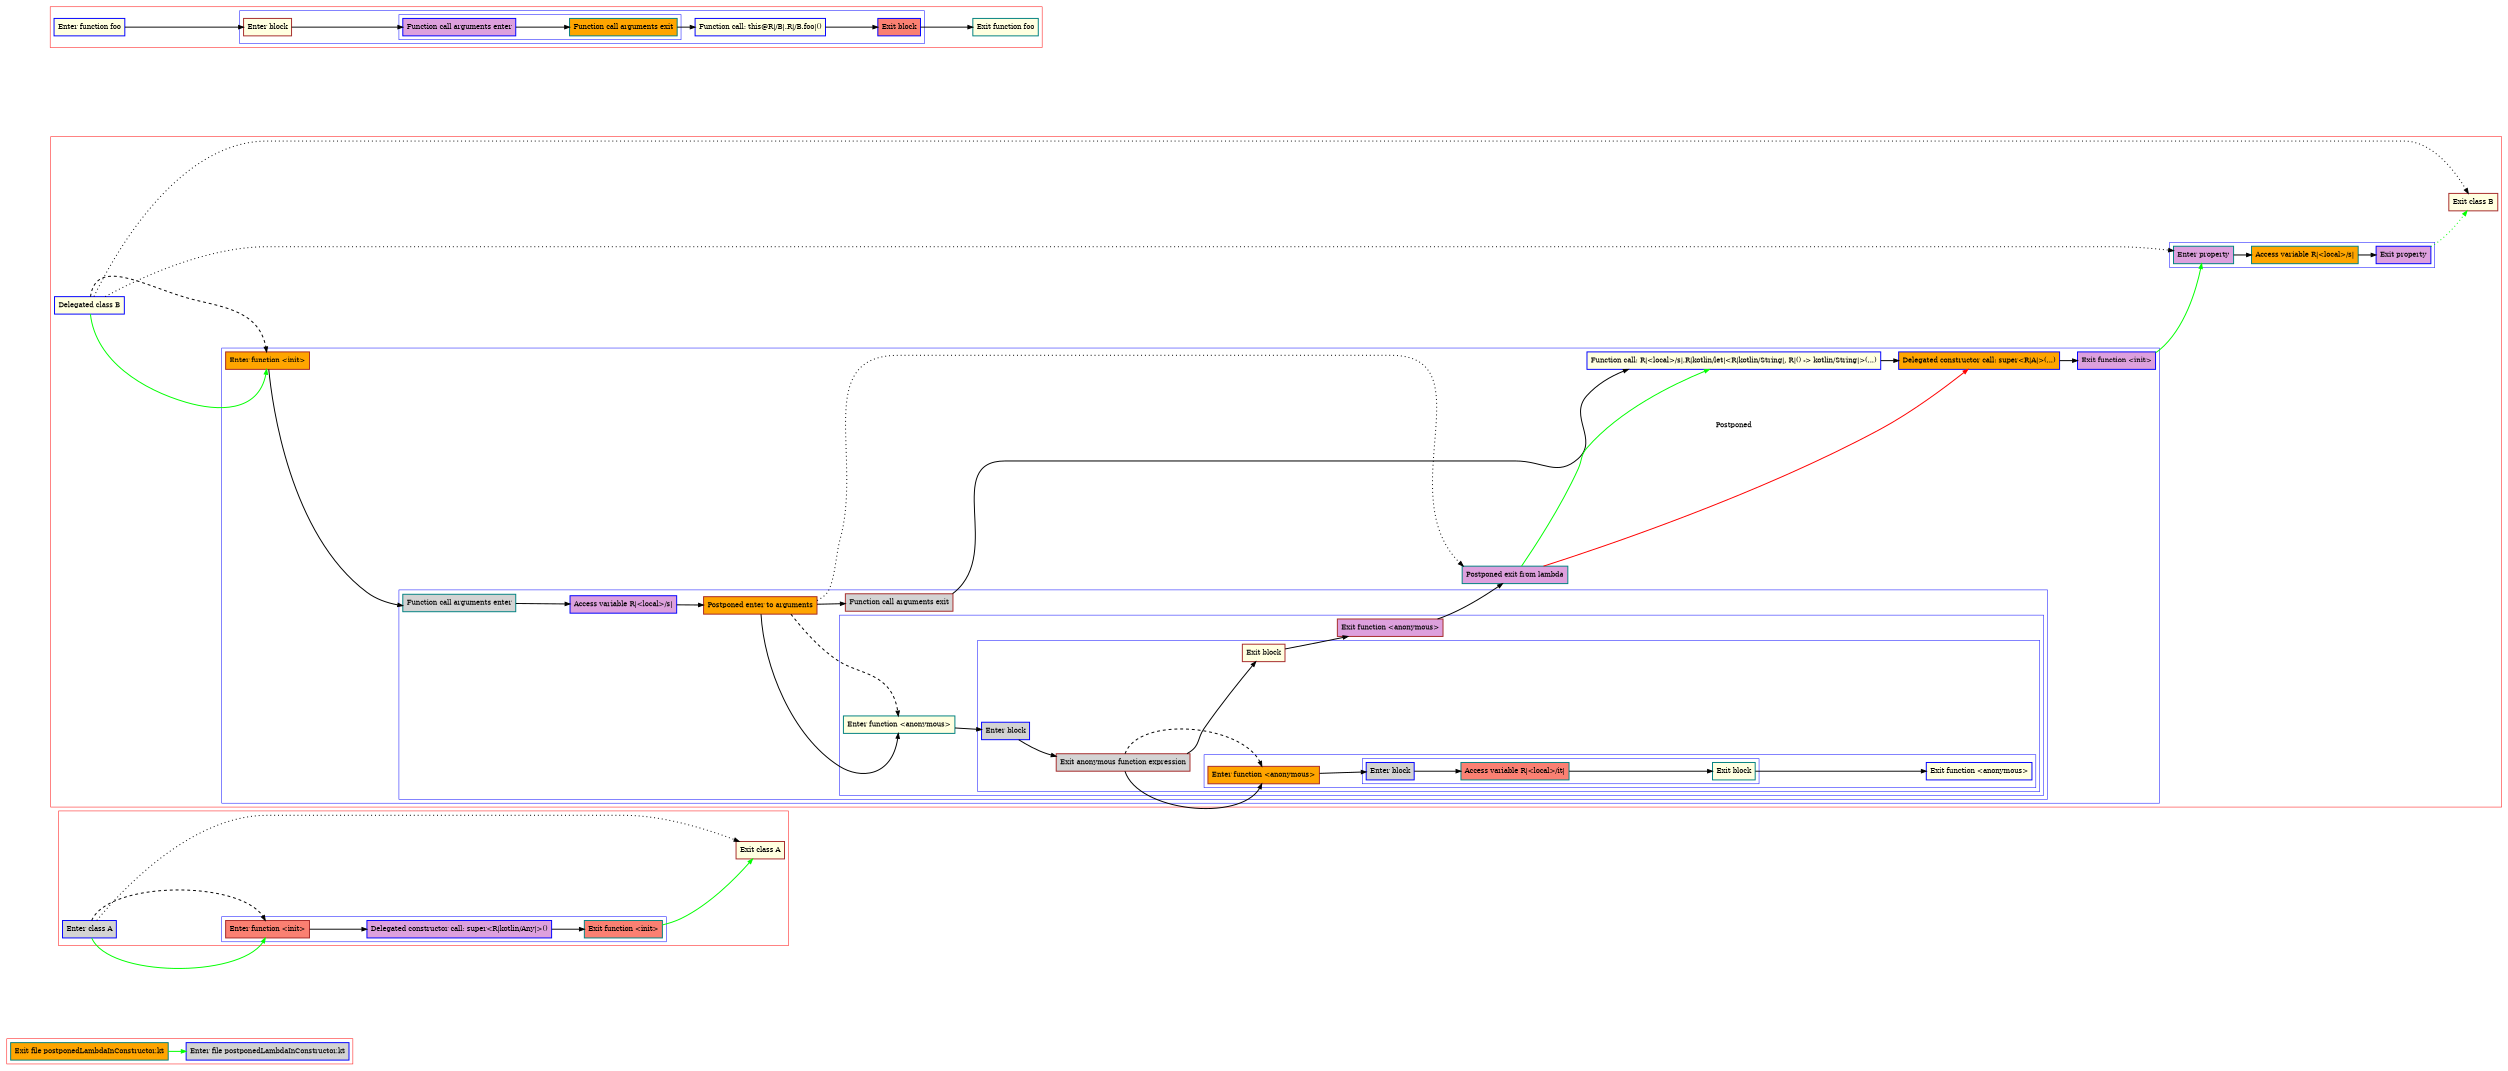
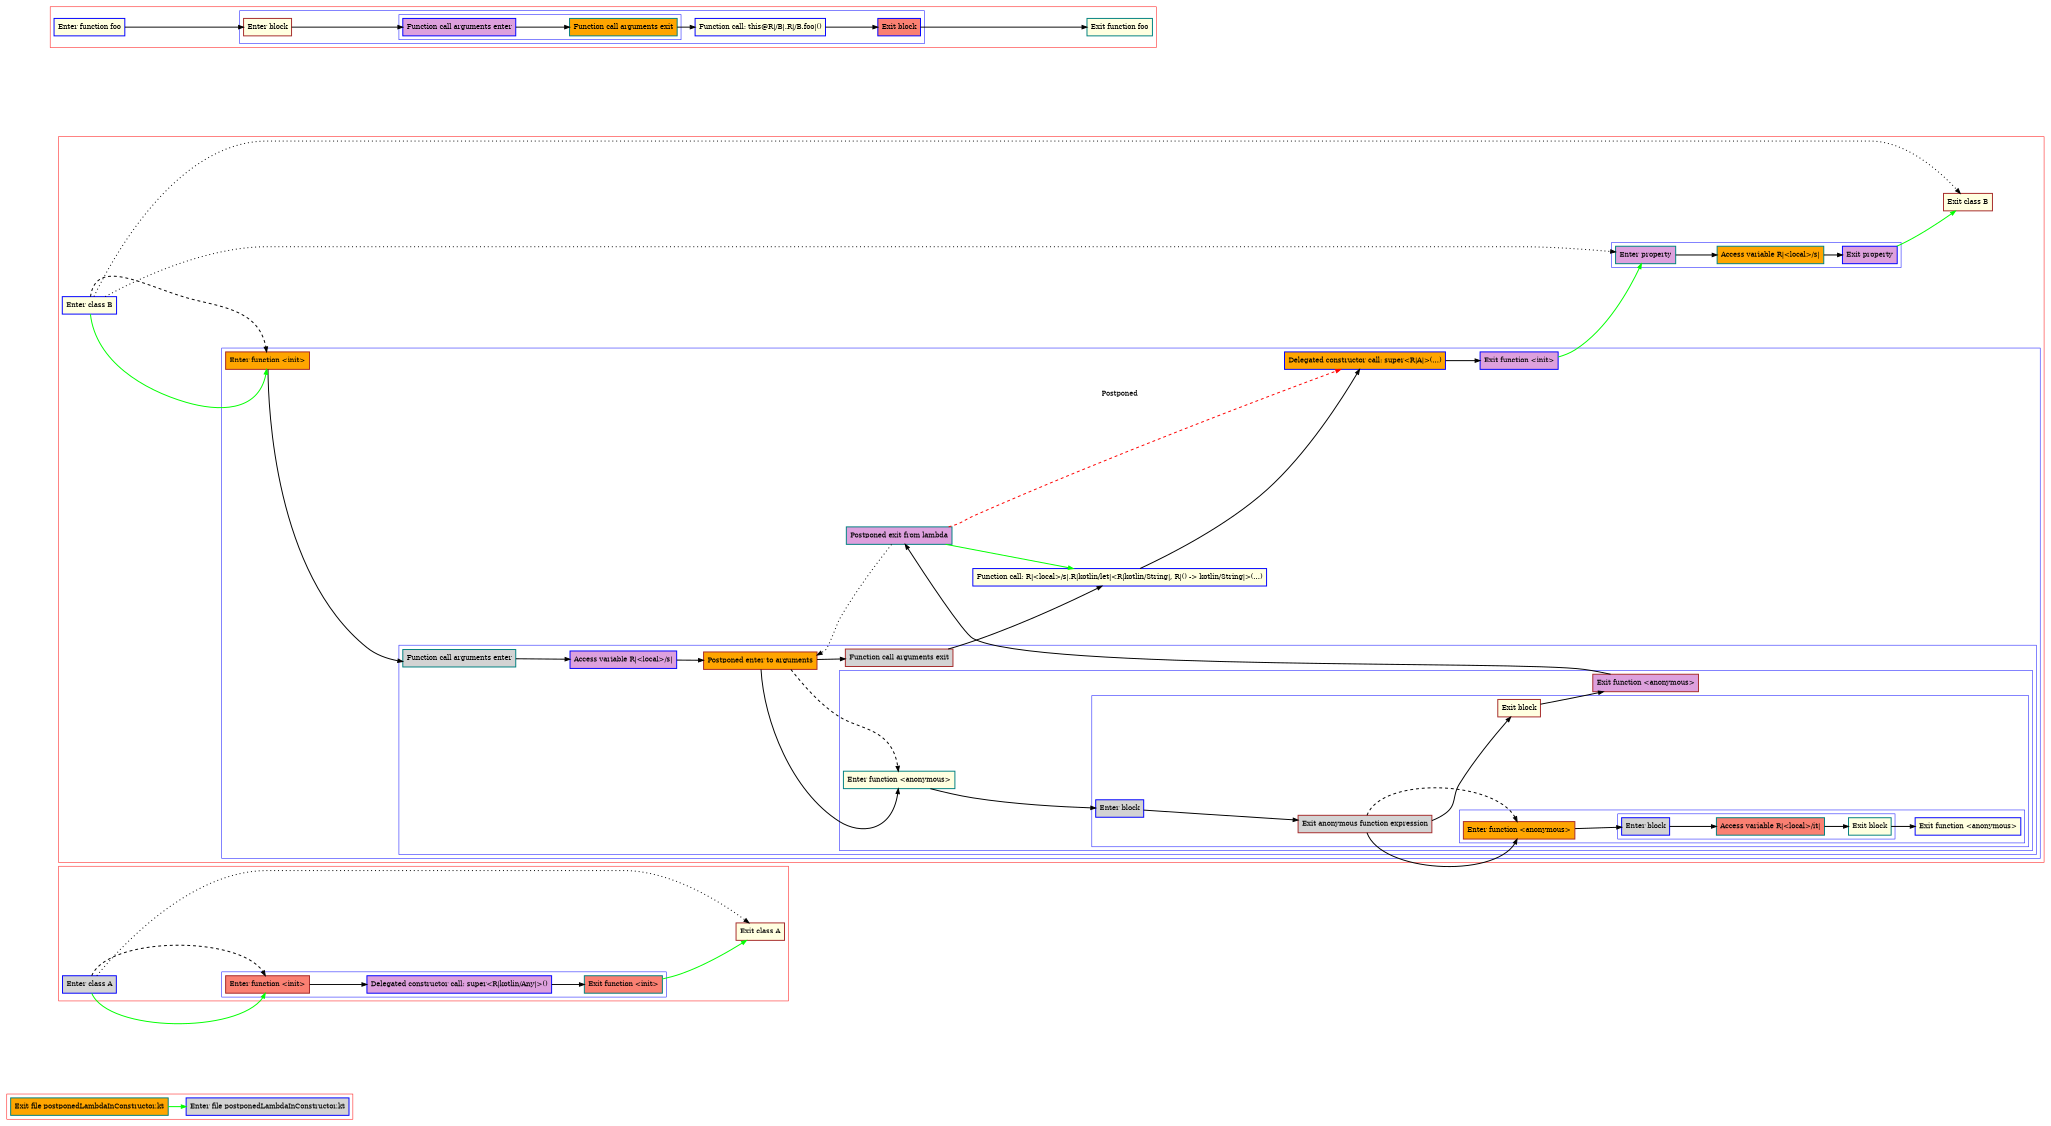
edge "Exit property" -> "Exit class B": style dotted -> solid
node "Delegated class B": label "Delegated class B" -> "Enter class B"
edge "Postponed enter to arguments" -> "Postponed exit from lambda": reversed
edge "Postponed exit from lambda" -> "Delegated constructor call: super<R|A|>(...)": style solid -> dashed
